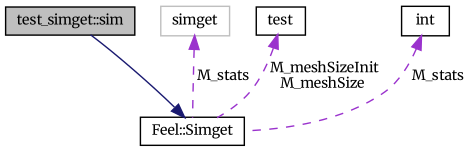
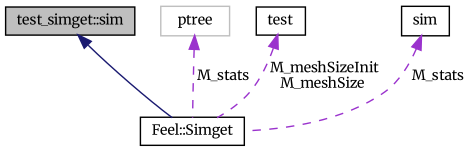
node "simget": label "simget" -> "ptree"
node "int": label "int" -> "sim"
edge "test_simget::sim" -> "Feel::Simget": reversed
